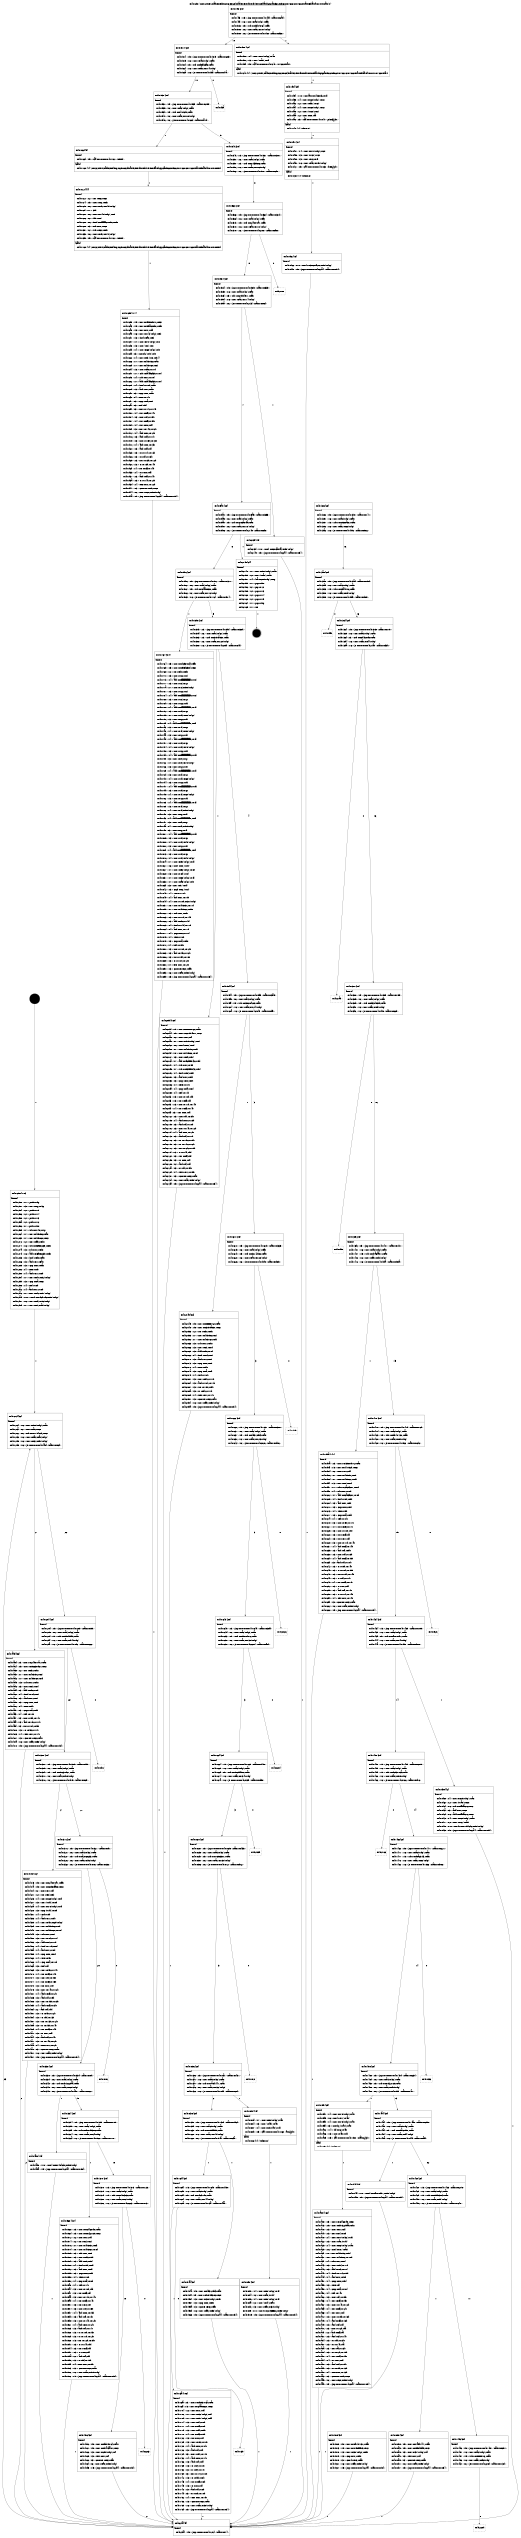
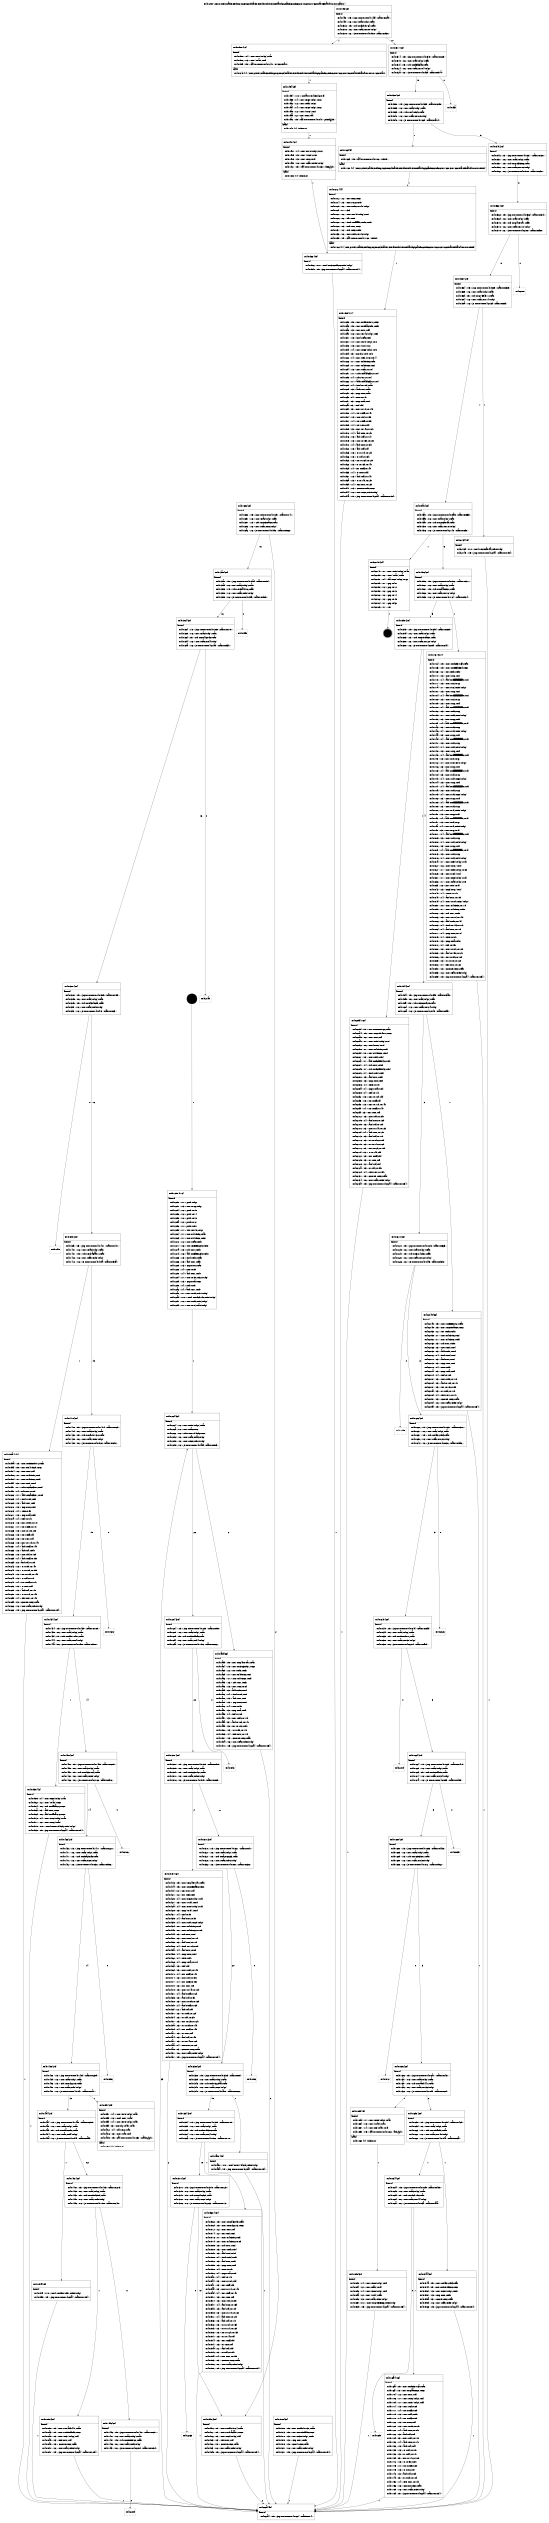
edge "0x40138c [28]" -> "0x401bbc [30]": added, label "2"
node "0x401a0e [162]": removed
